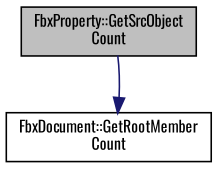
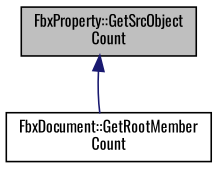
edge "FbxProperty::GetSrcObject Count" -> "FbxDocument::GetRootMember Count": reversed
